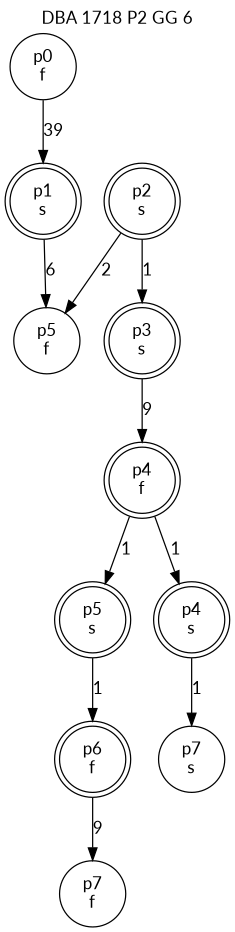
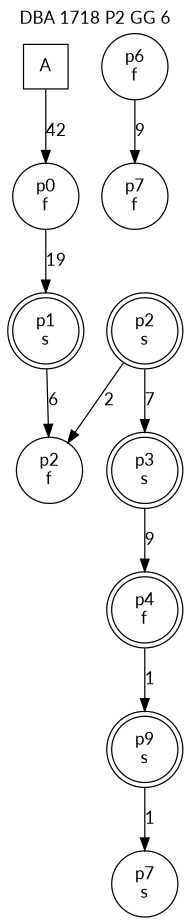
node "A": added
edge "p0 f" -> "p1 s": label "39" -> "19"
edge "p2 s" -> "p3 s": label "1" -> "7"
node "p5 f": label "p5 f" -> "p2 f"
node "p5 s": removed
node "p4 s": label "p4 s" -> "p9 s"
node "p6 f": shape doublecircle -> circle
